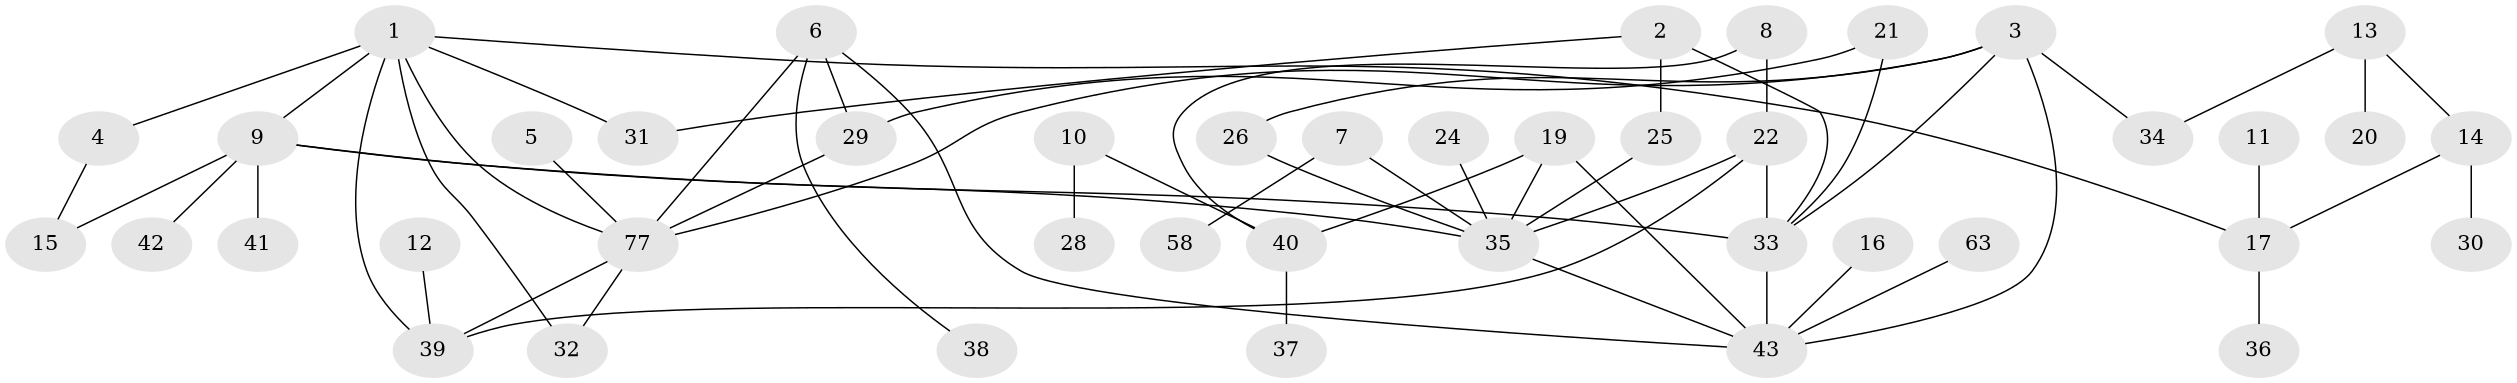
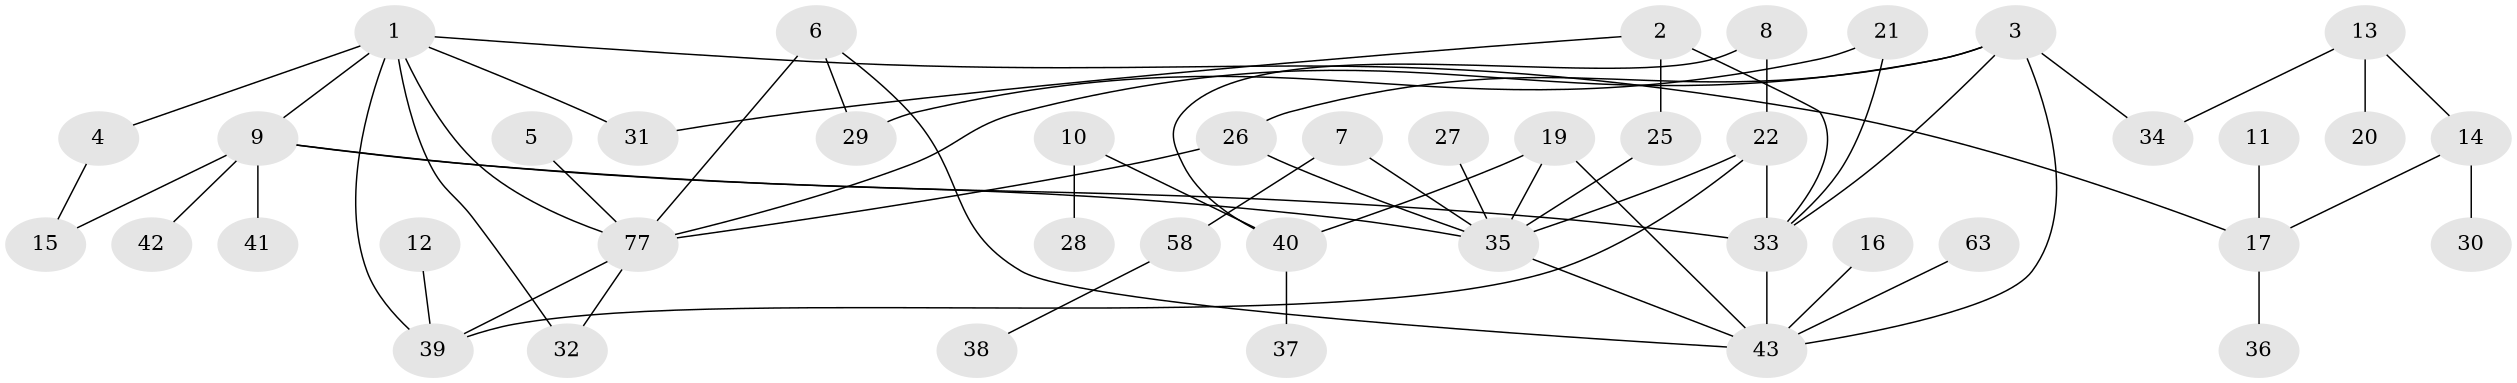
node "24": label "24" -> "27"
edge "29" -- "77": now "26" -- "77"
edge "6" -- "38": now "58" -- "38"
